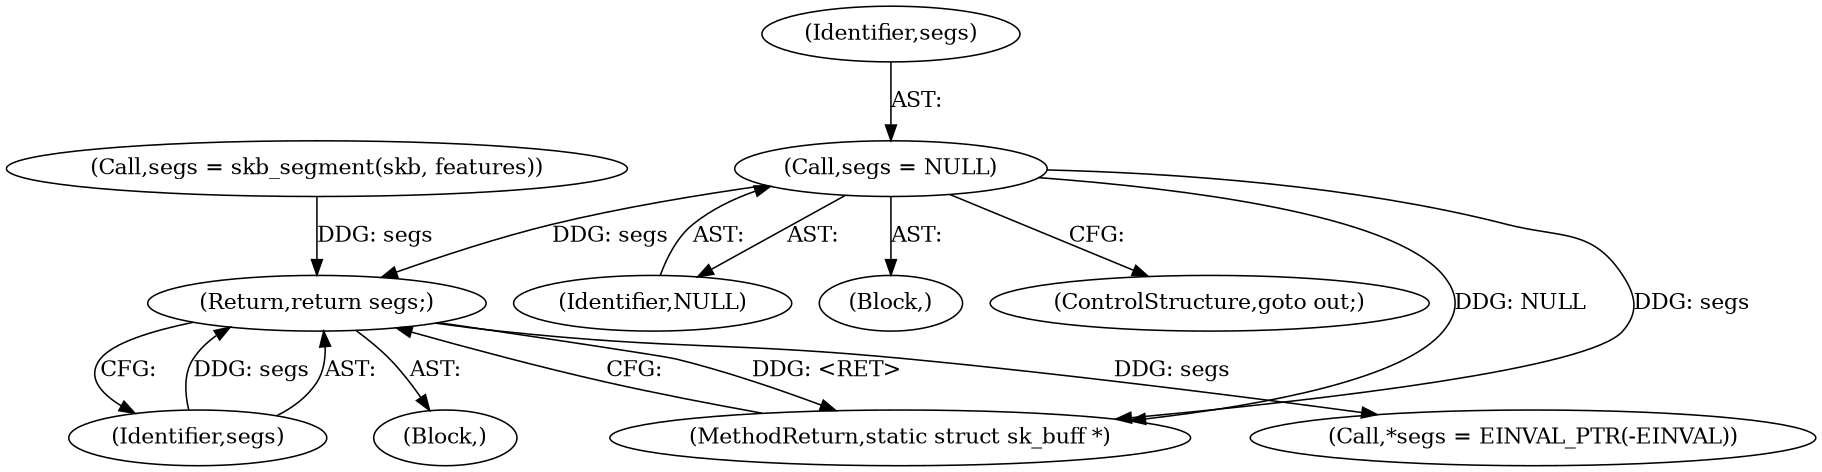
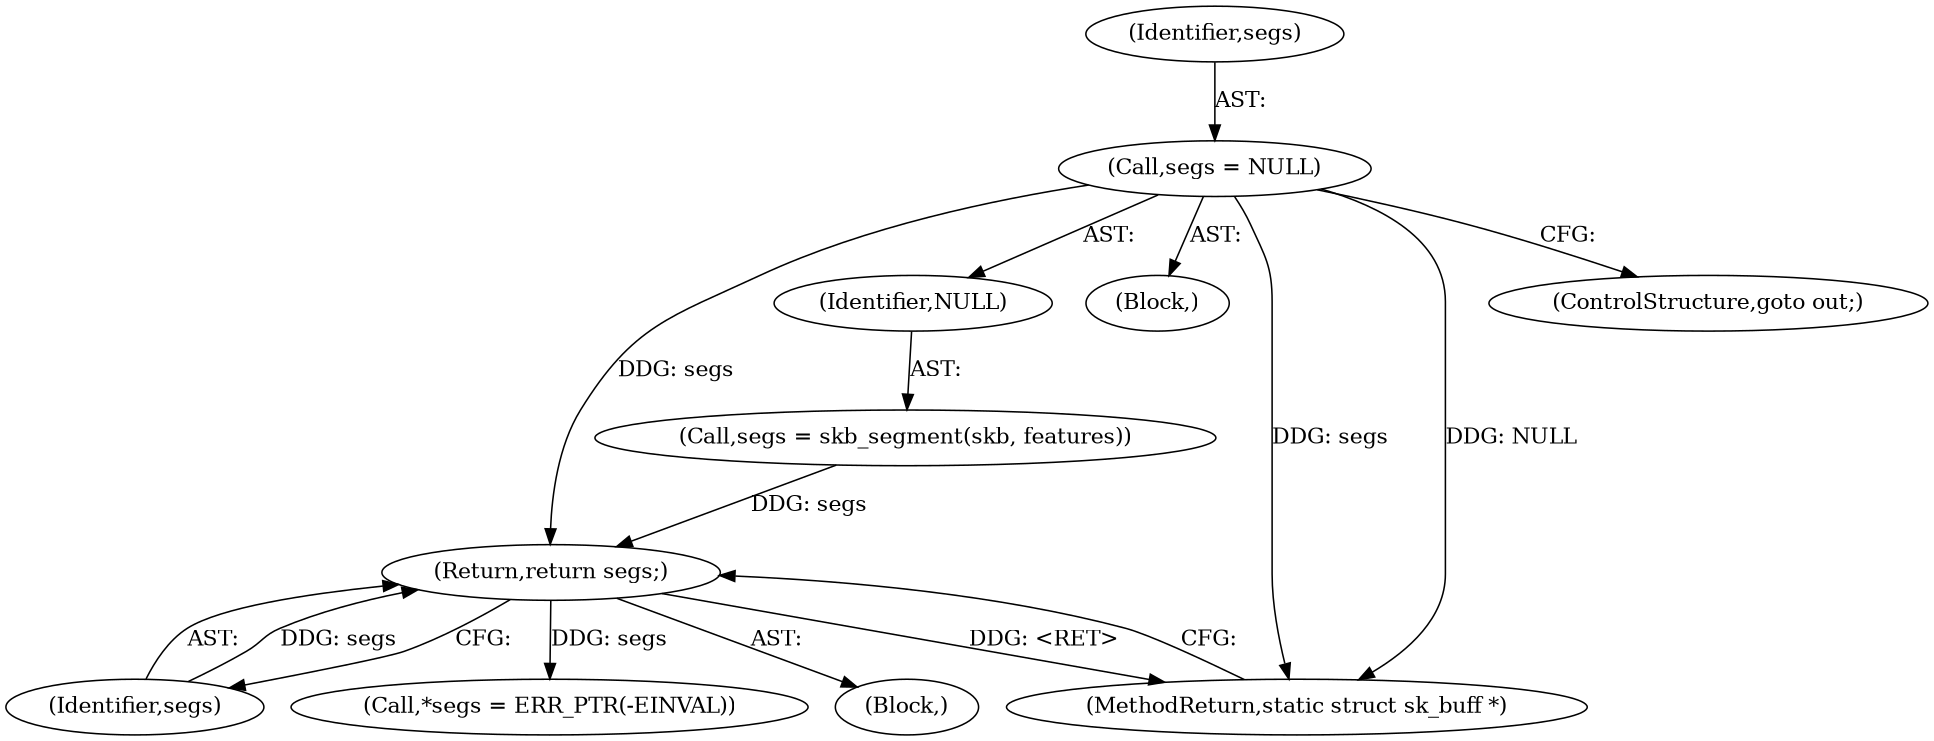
edge "(Identifier,NULL)" -> "(Call,segs = NULL)": now "(Identifier,NULL)" -> "(Call,segs = skb_segment(skb, features))"
node "(Call,*segs = EINVAL_PTR(-EINVAL))": label "(Call,*segs = EINVAL_PTR(-EINVAL))" -> "(Call,*segs = ERR_PTR(-EINVAL))"
